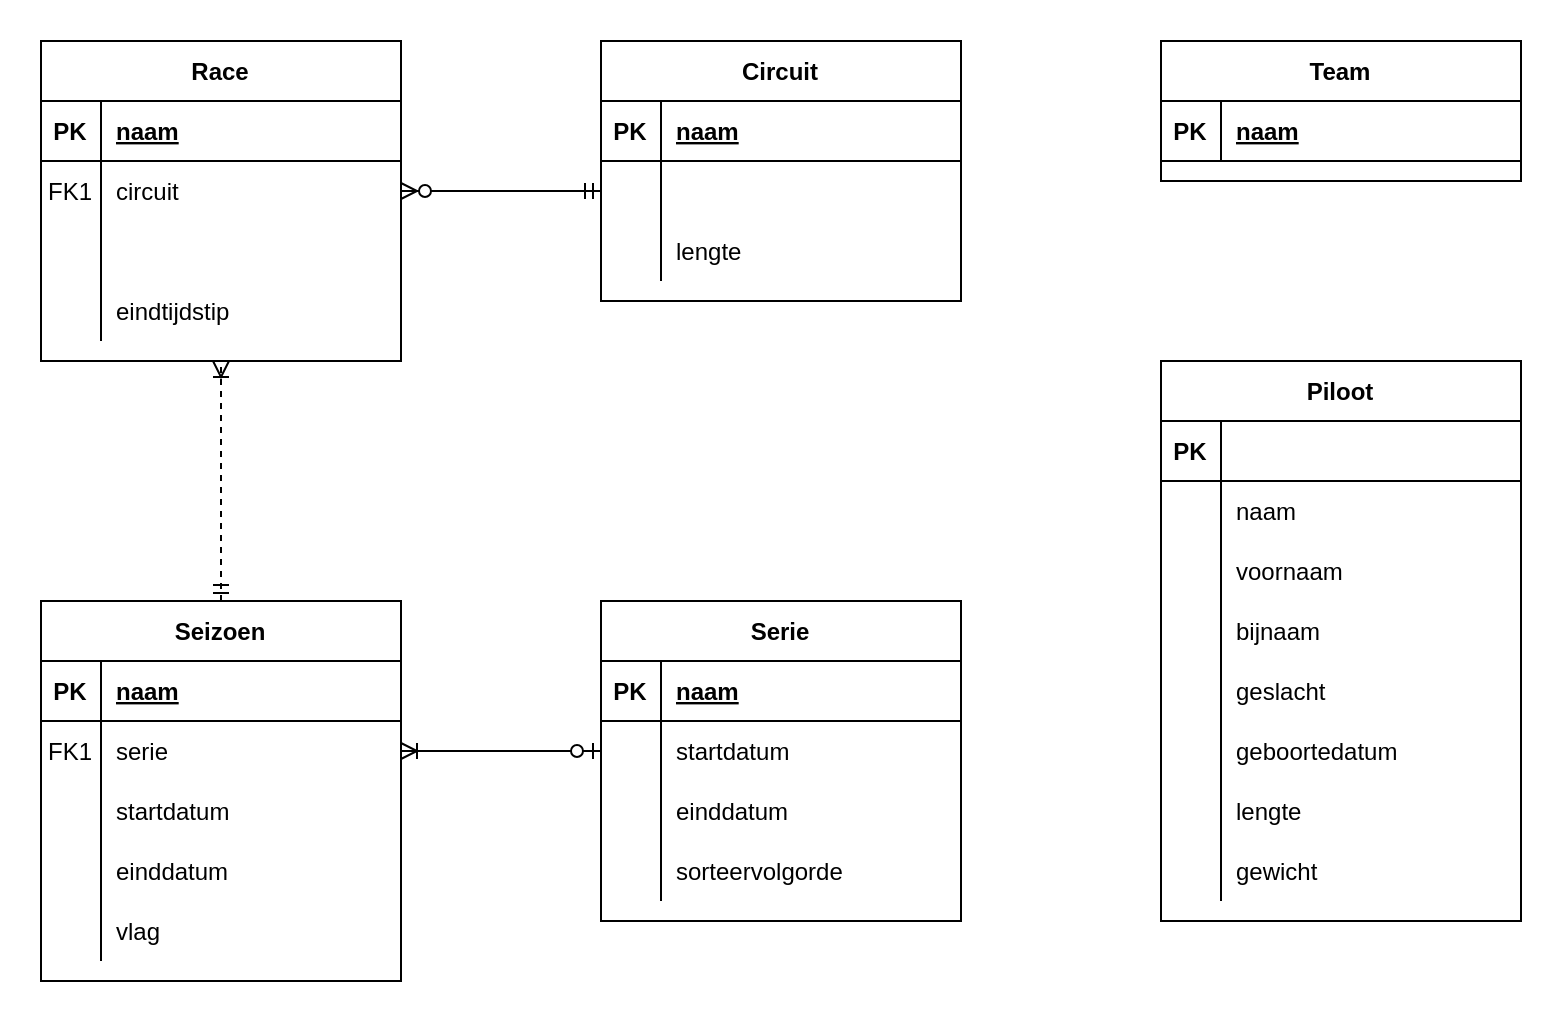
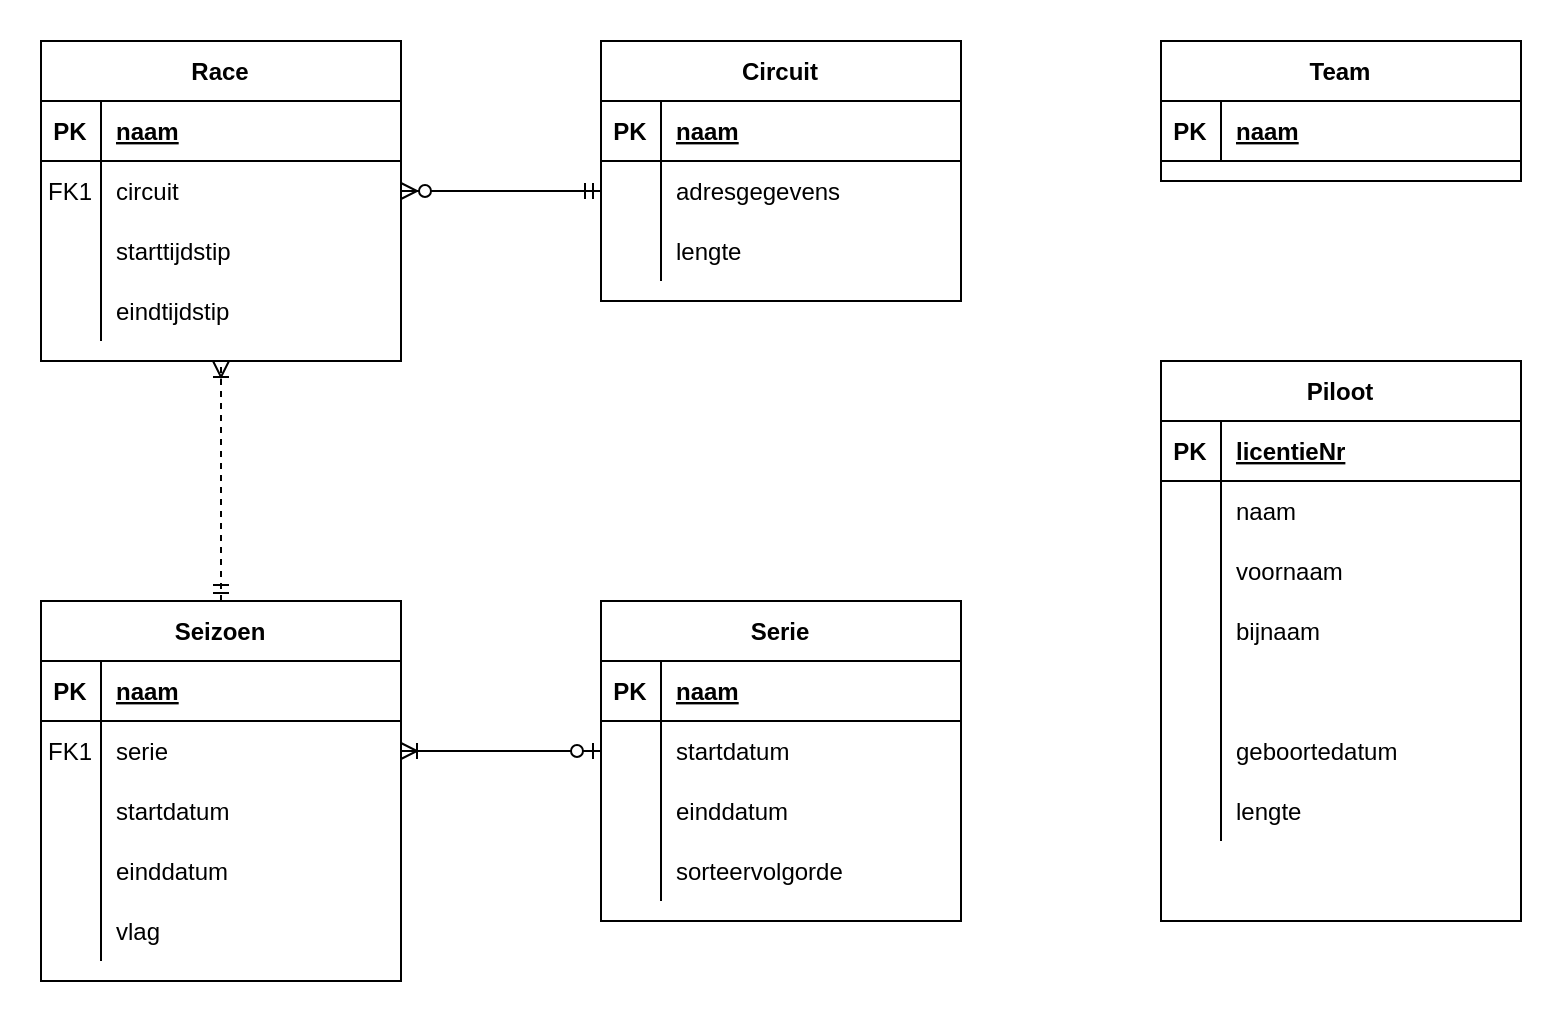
node "adresgegevens": added
node "starttijdstip": added
node "licentieNr": added
node "geslacht": removed
node "gewicht": removed
